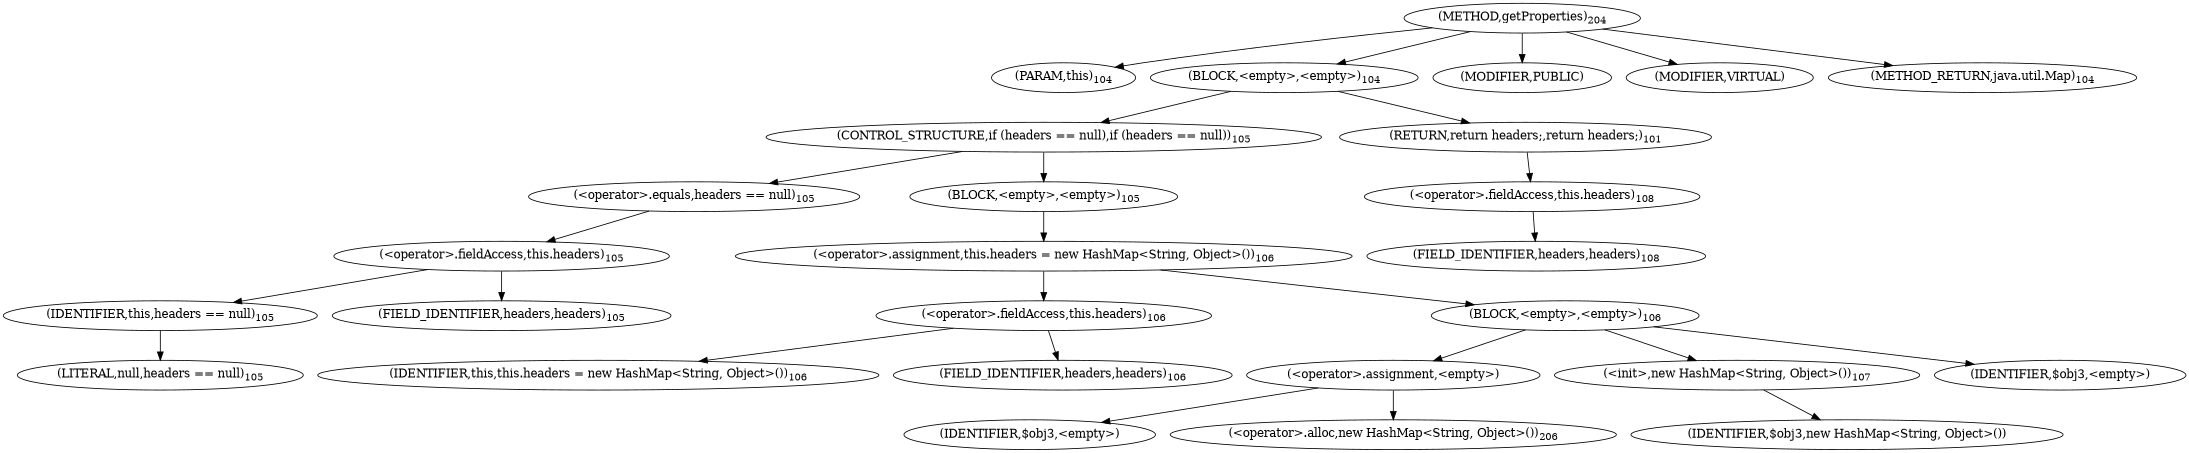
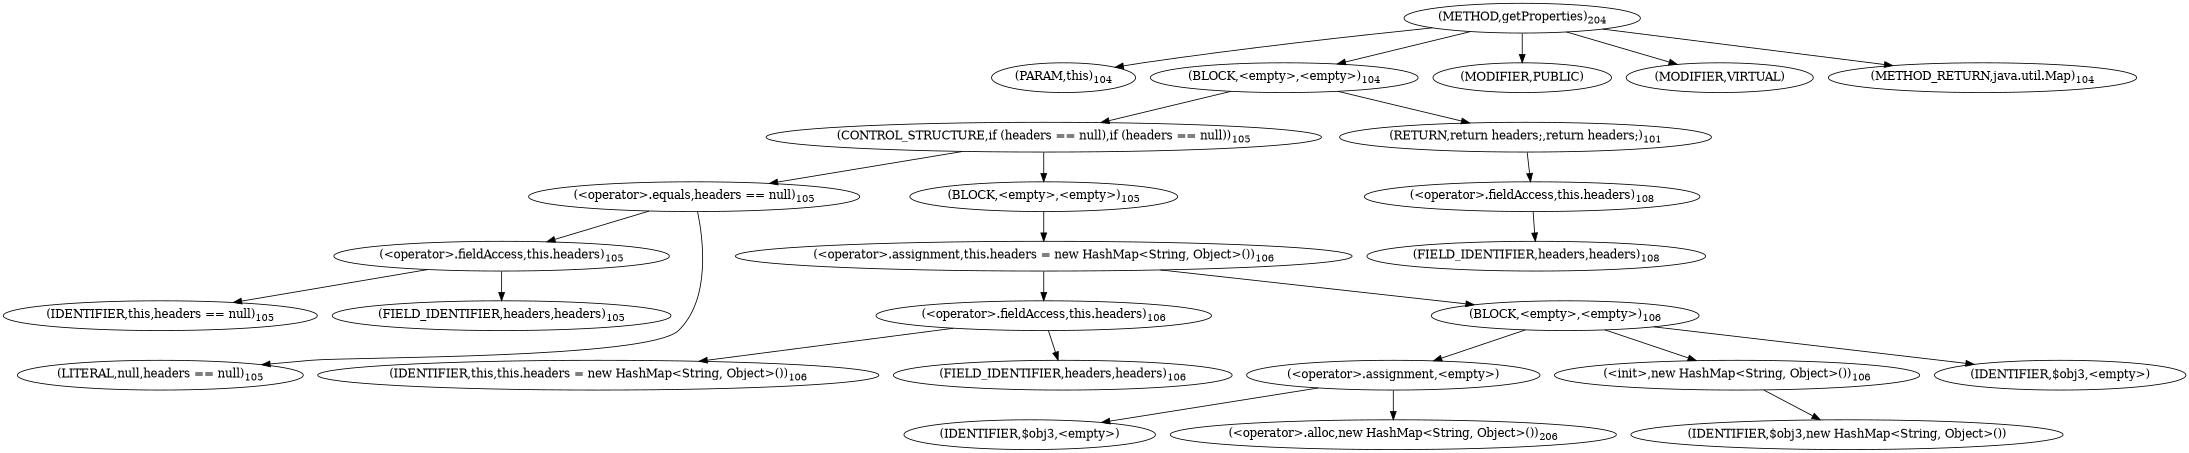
edge "(IDENTIFIER,this,headers == null)" -> "(LITERAL,null,headers == null)": now "(<operator>.equals,headers == null)" -> "(LITERAL,null,headers == null)"
node "(<init>,new HashMap<String, Object>())": text "107" -> "106"
